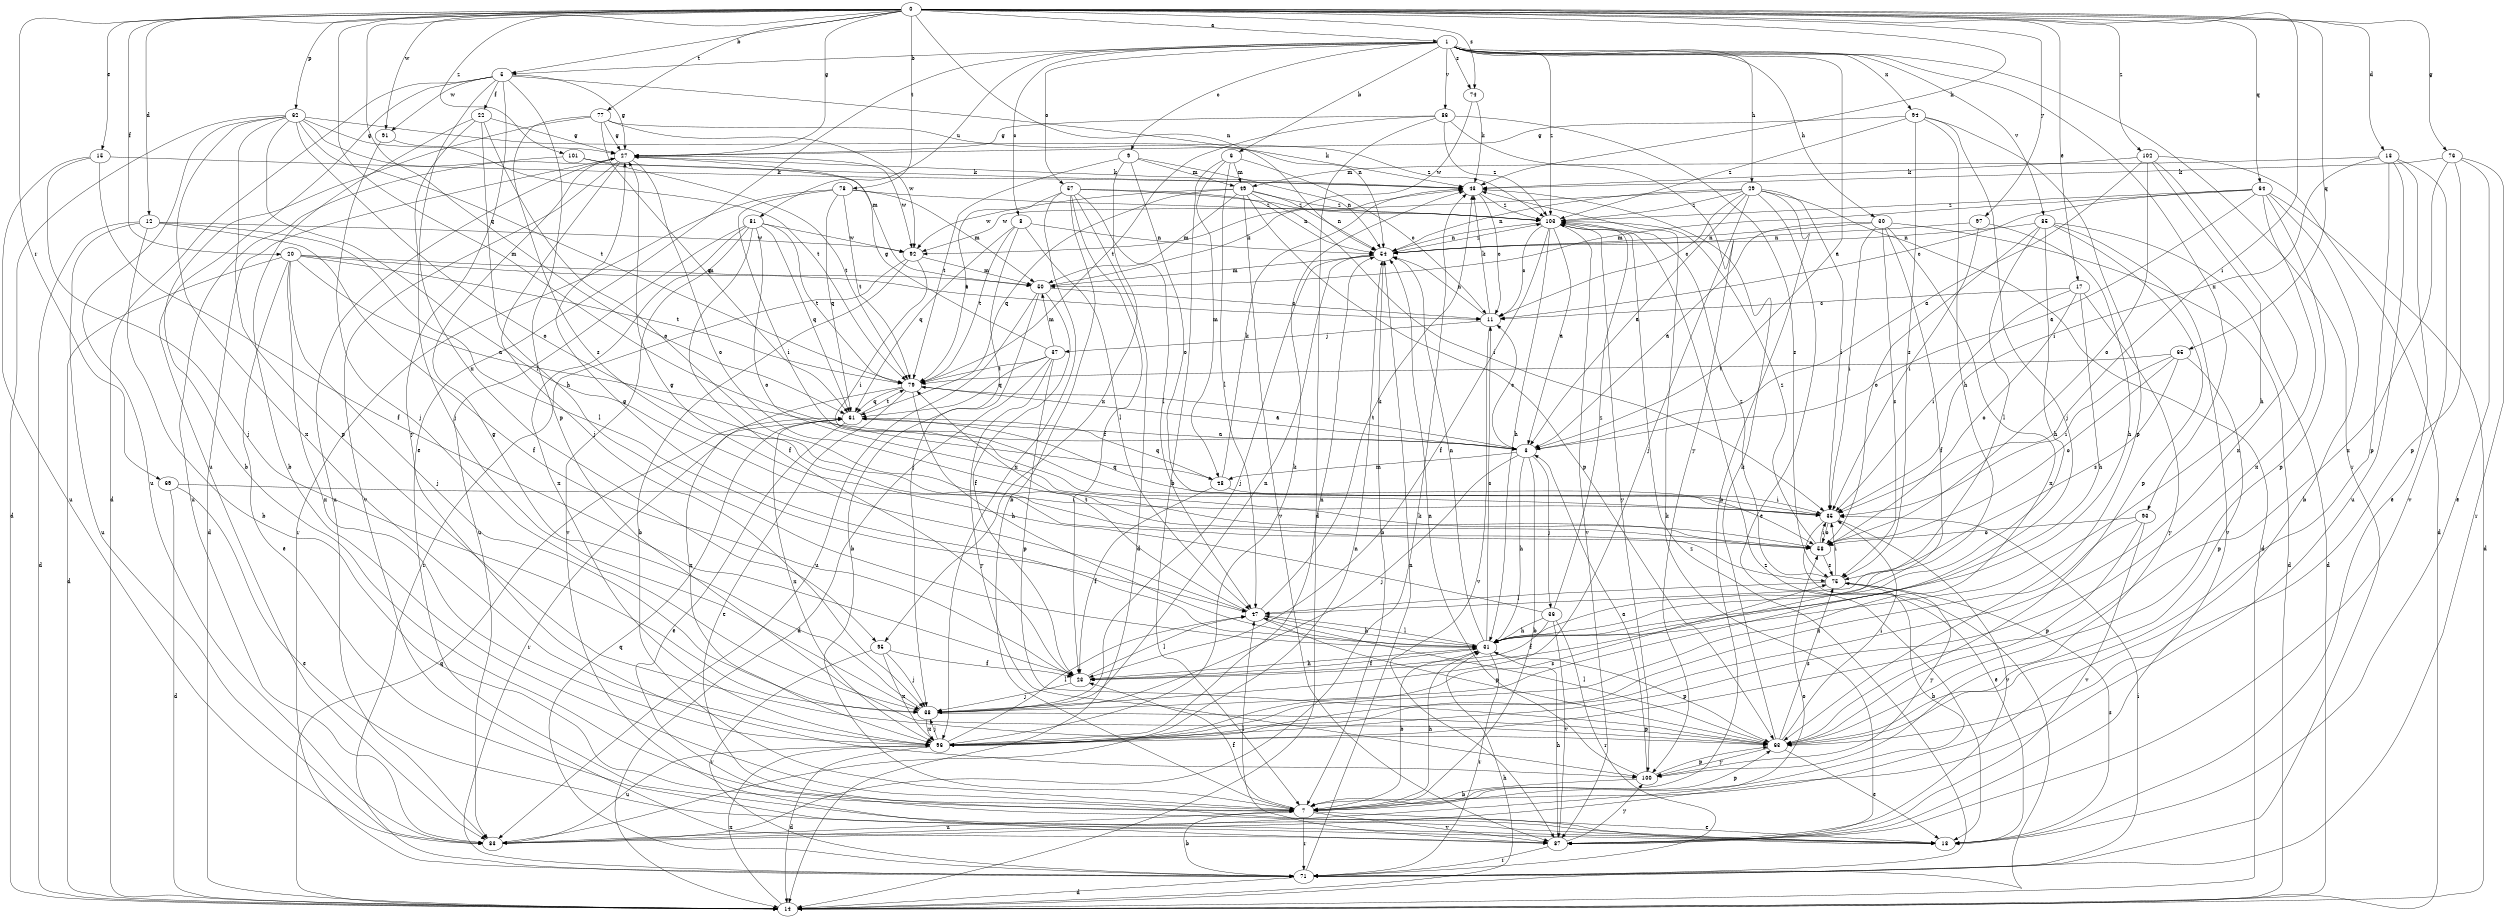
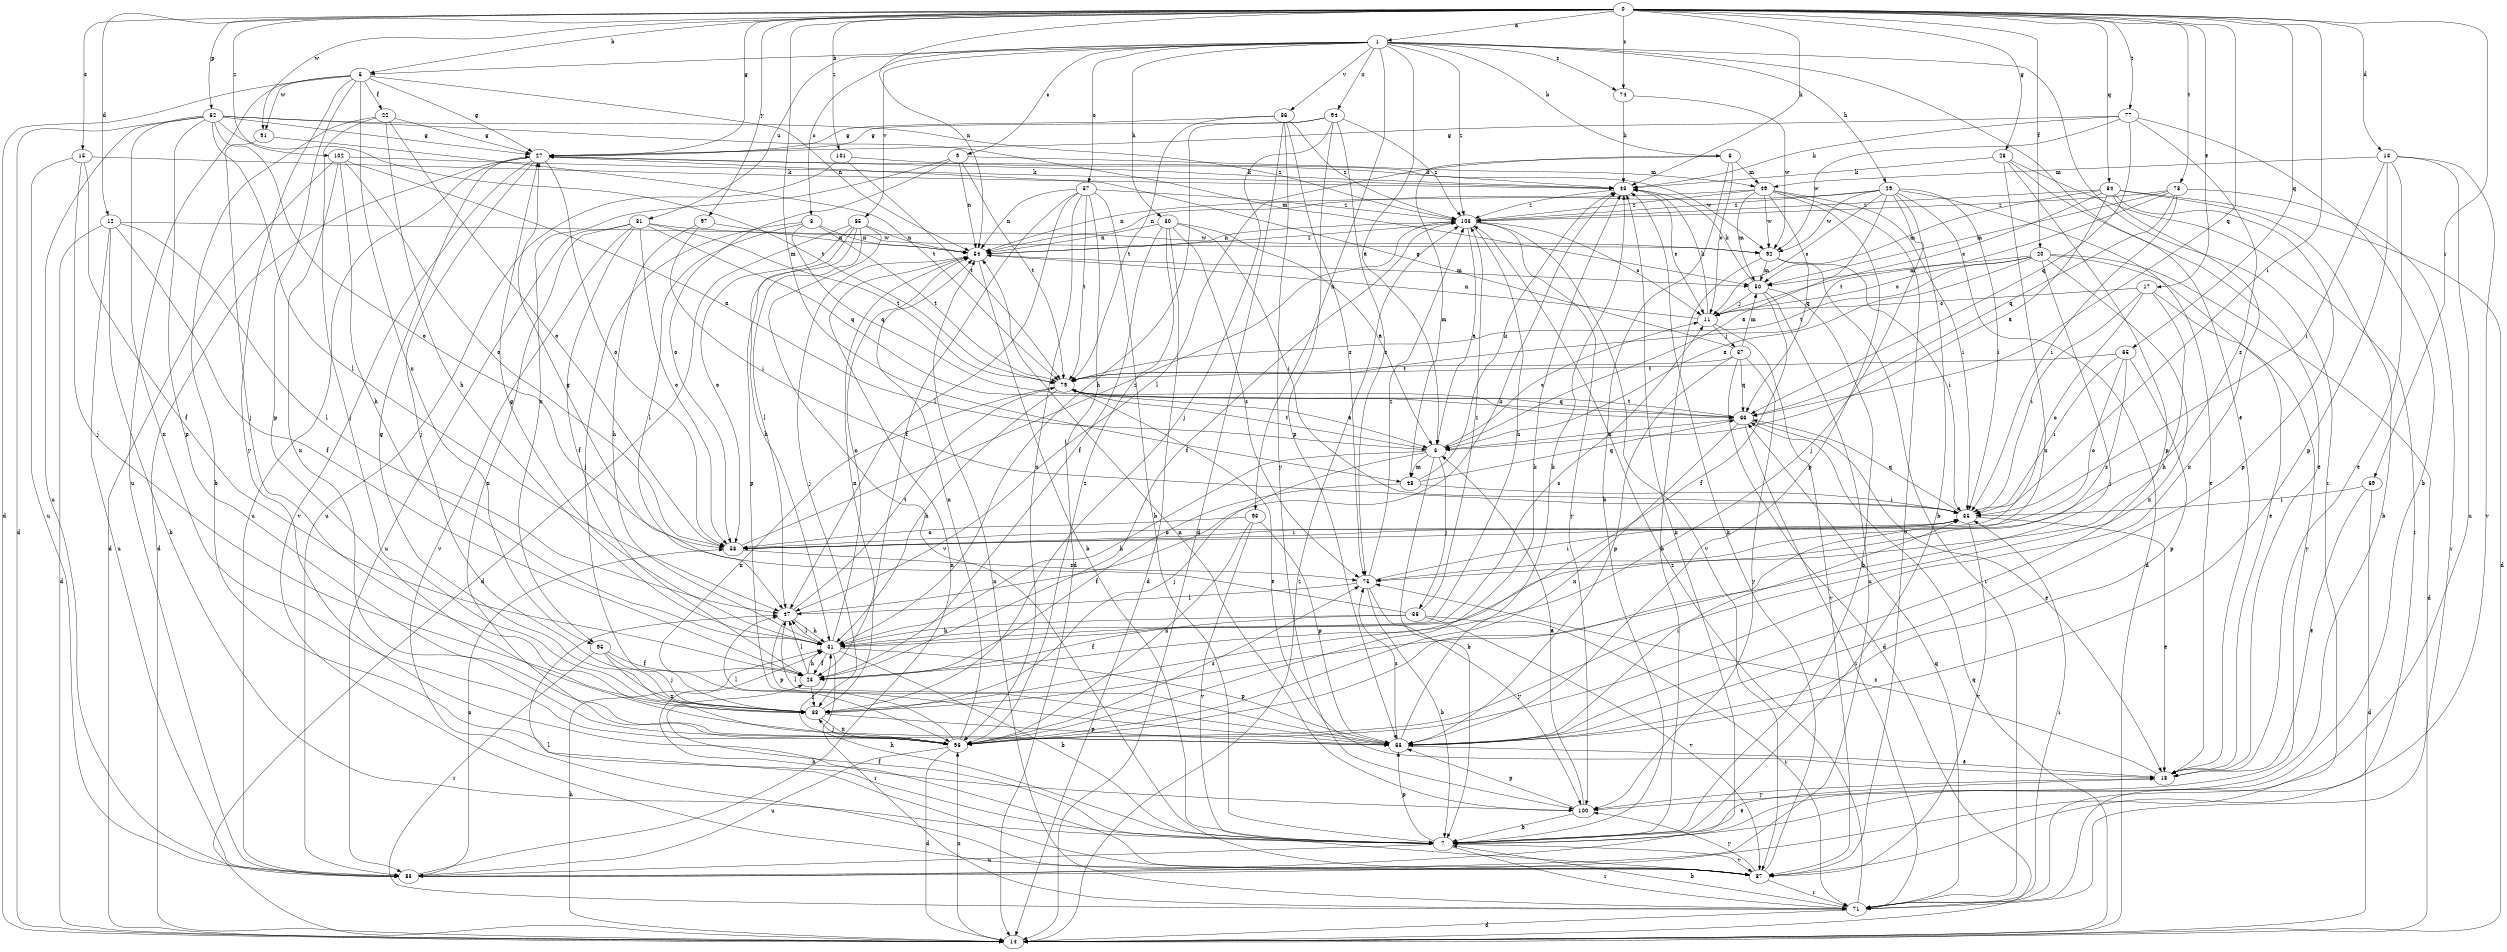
node "76": label "76" -> "26"
edge "50" -> "11": label "c" -> "j"
node "61": label "61" -> "66"
edge "30" -> "96": label "x" -> "z"
edge "63" -> "100": now "18" -> "100"
